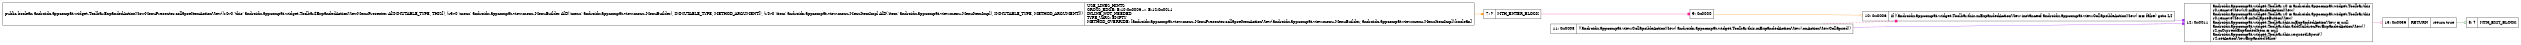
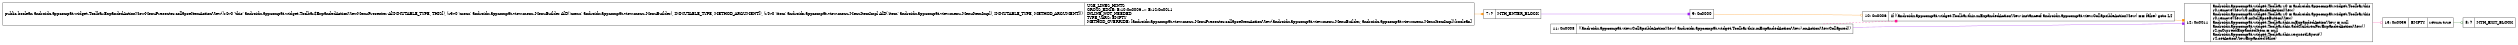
edge "7: ?" -> "9: 0x0000": color deeppink -> purple
edge "10: 0x0006" -> "12: 0x0011": color purple -> darkorange
node "13: 0x0035": text "RETURN" -> "EMPTY"
